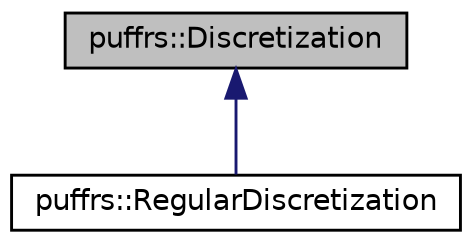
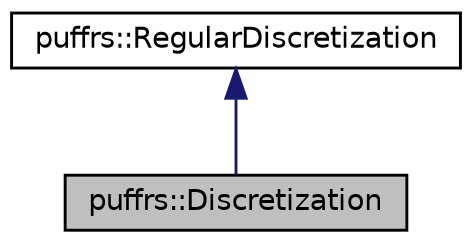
edge "puffrs::RegularDiscretization" -> "puffrs::Discretization": reversed
